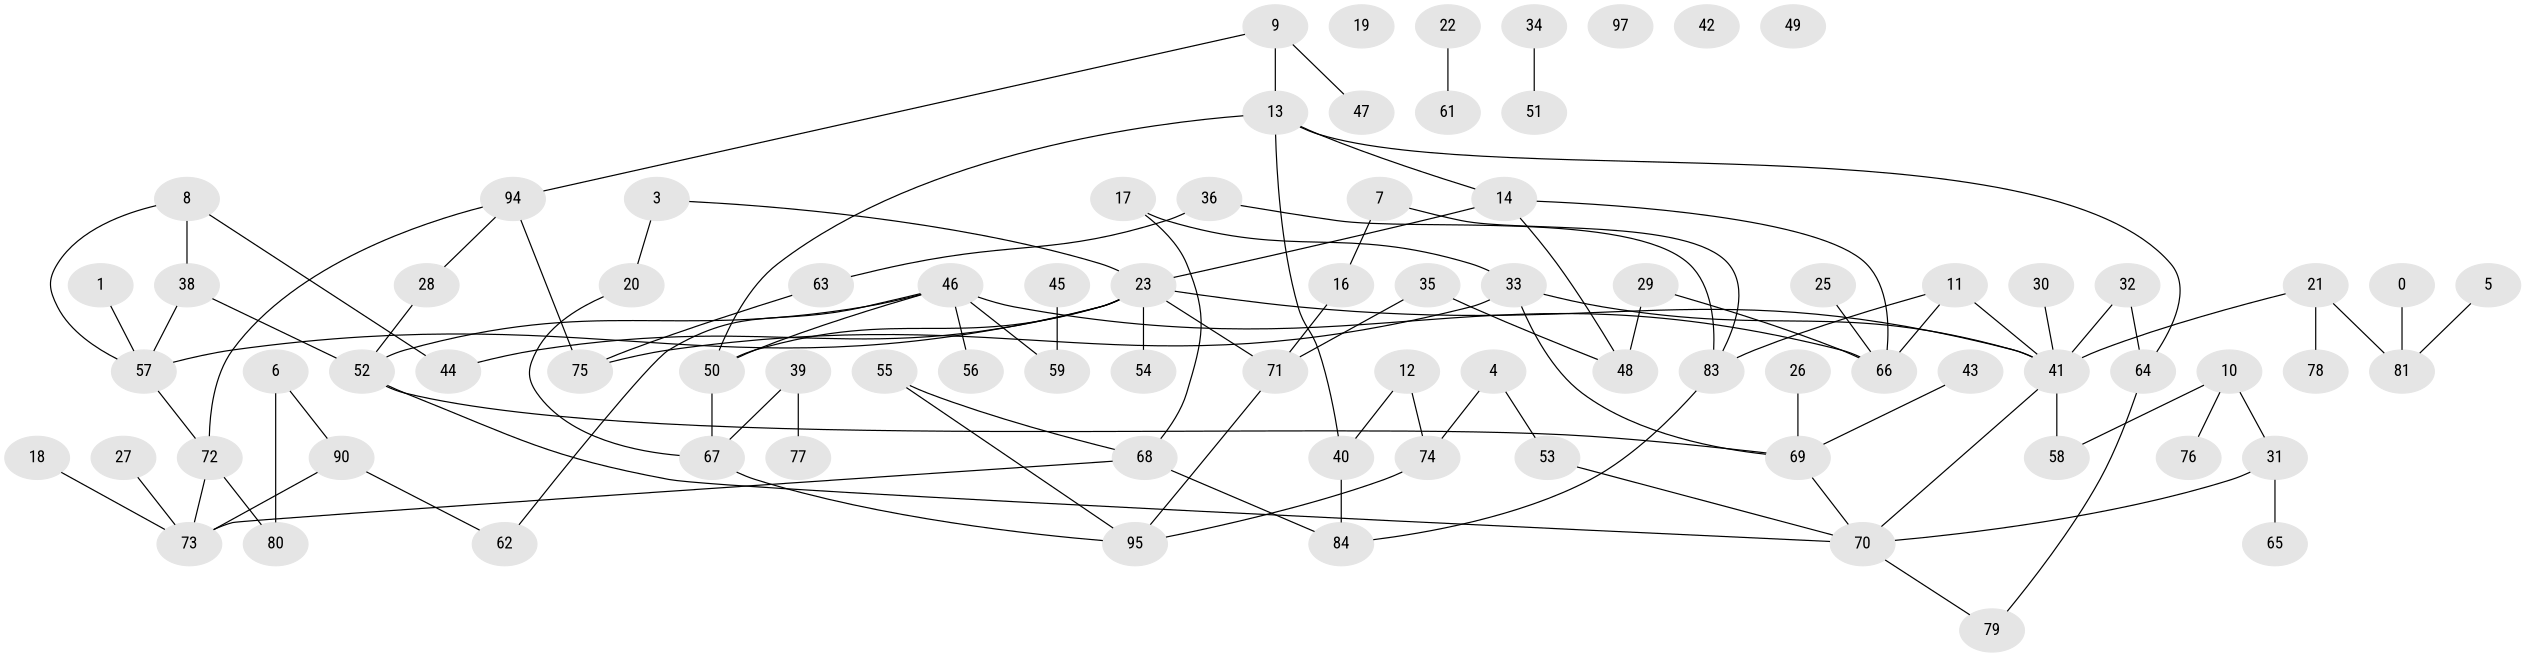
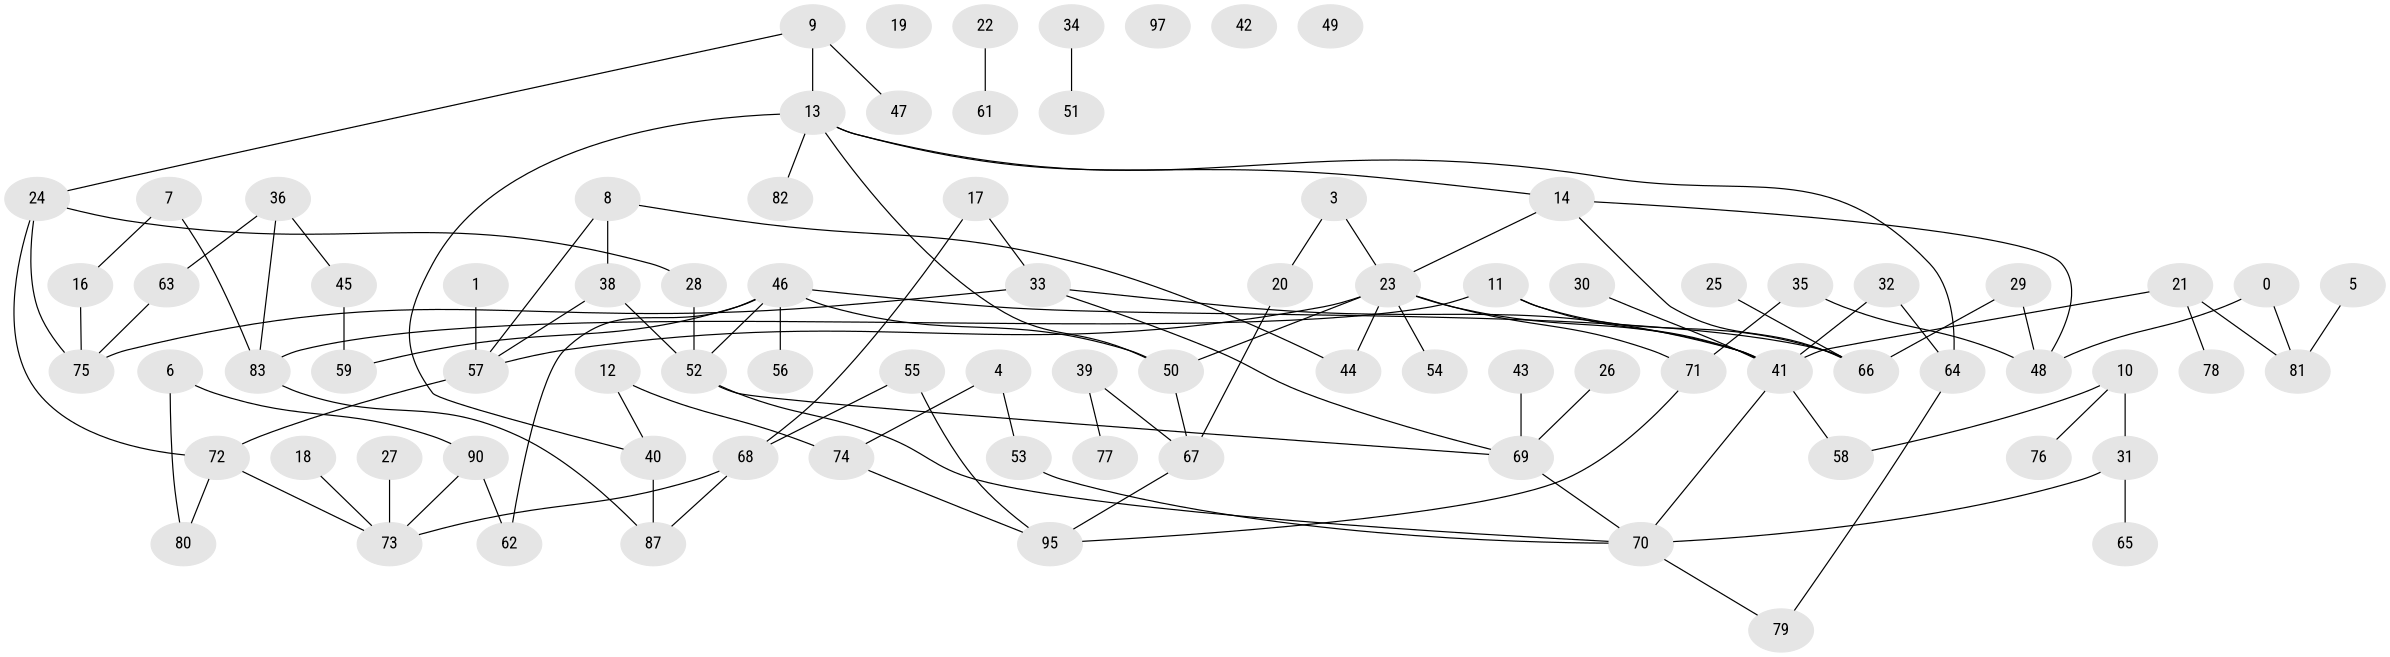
node "94": label "94" -> "24"
node "82": added
edge "36" -- "45": added
edge "16" -- "71": now "16" -- "75"
edge "0" -- "48": added
node "84": label "84" -> "87"
